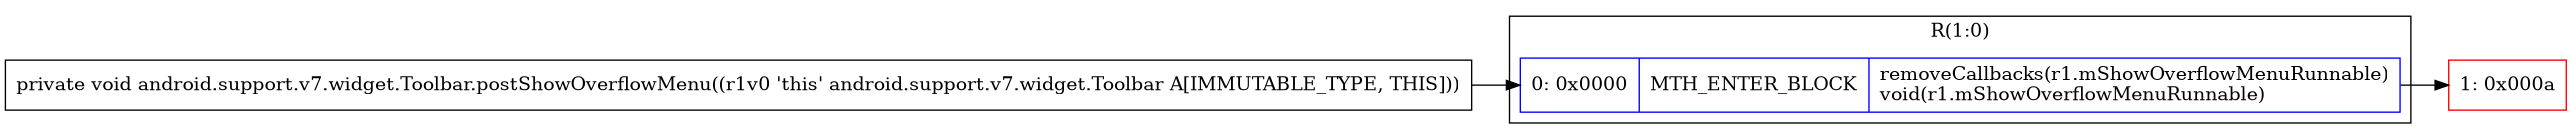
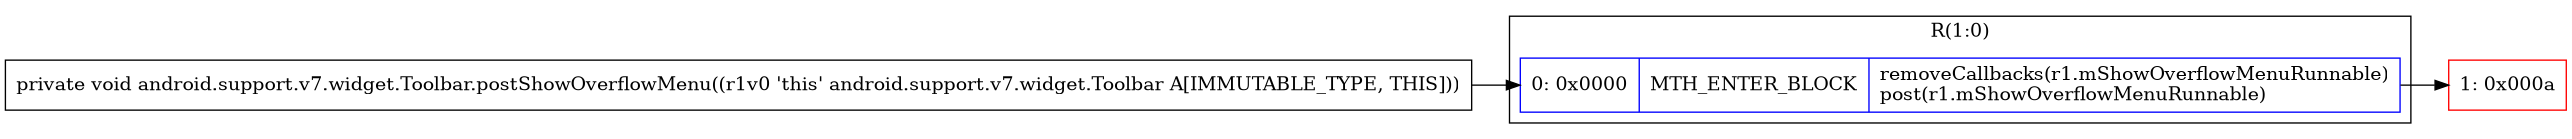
node "0: 0x0000": text "void(r1.mShowOverflowMenuRunnable)" -> "post(r1.mShowOverflowMenuRunnable)"
